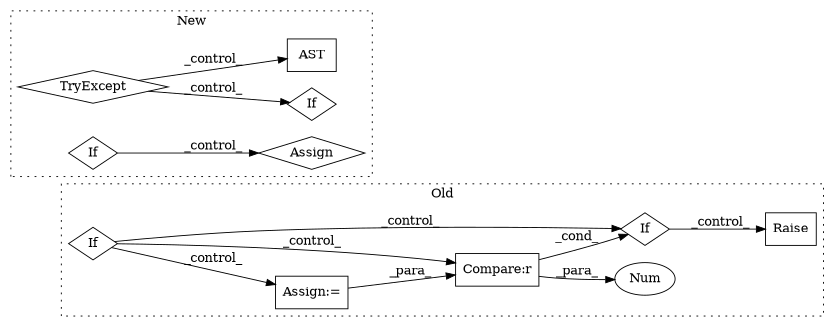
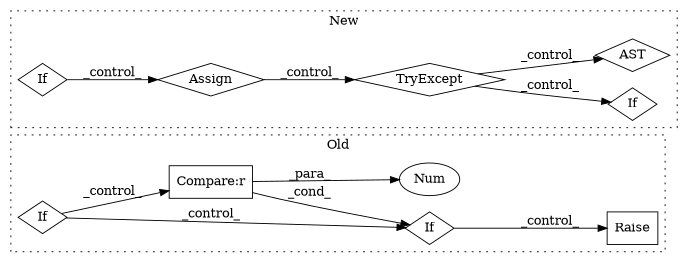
node "AST": shape box -> diamond
edge "Assign" -> "TryExcept": added, label "_control_"
node "Assign:=": removed
